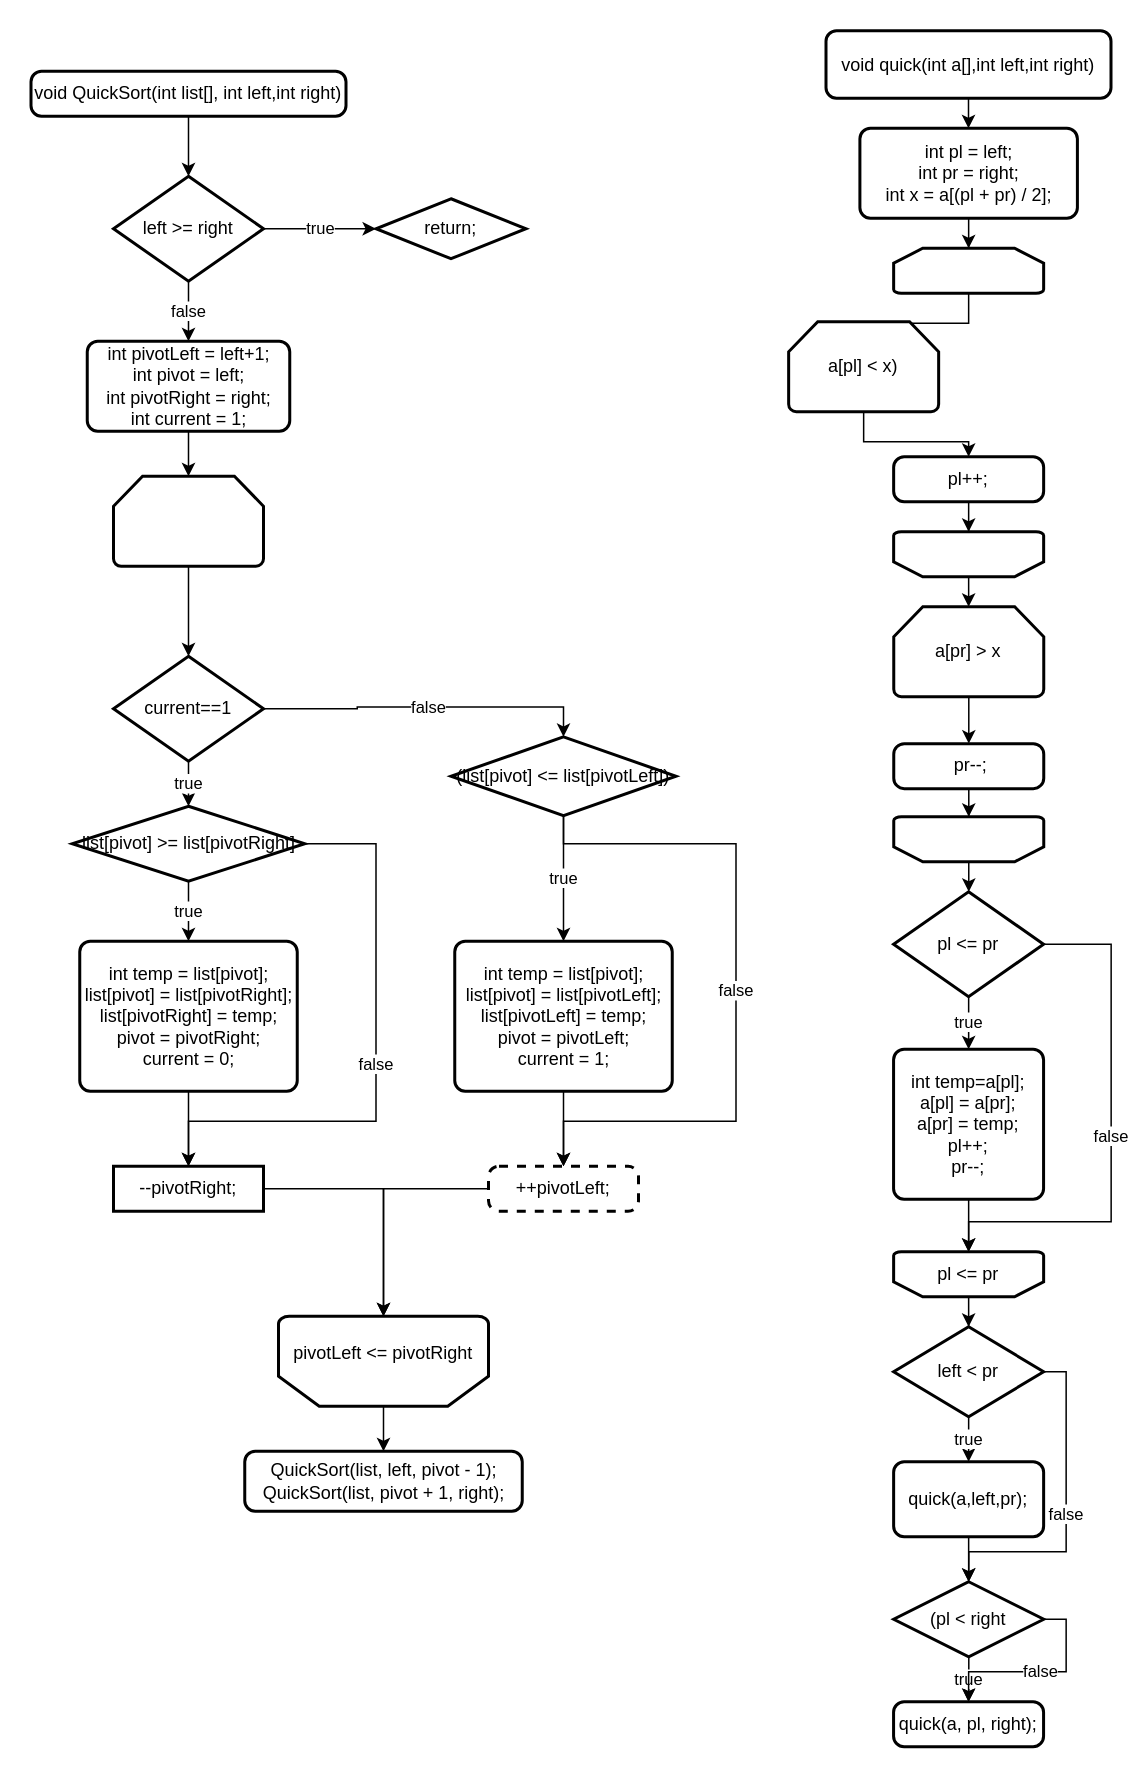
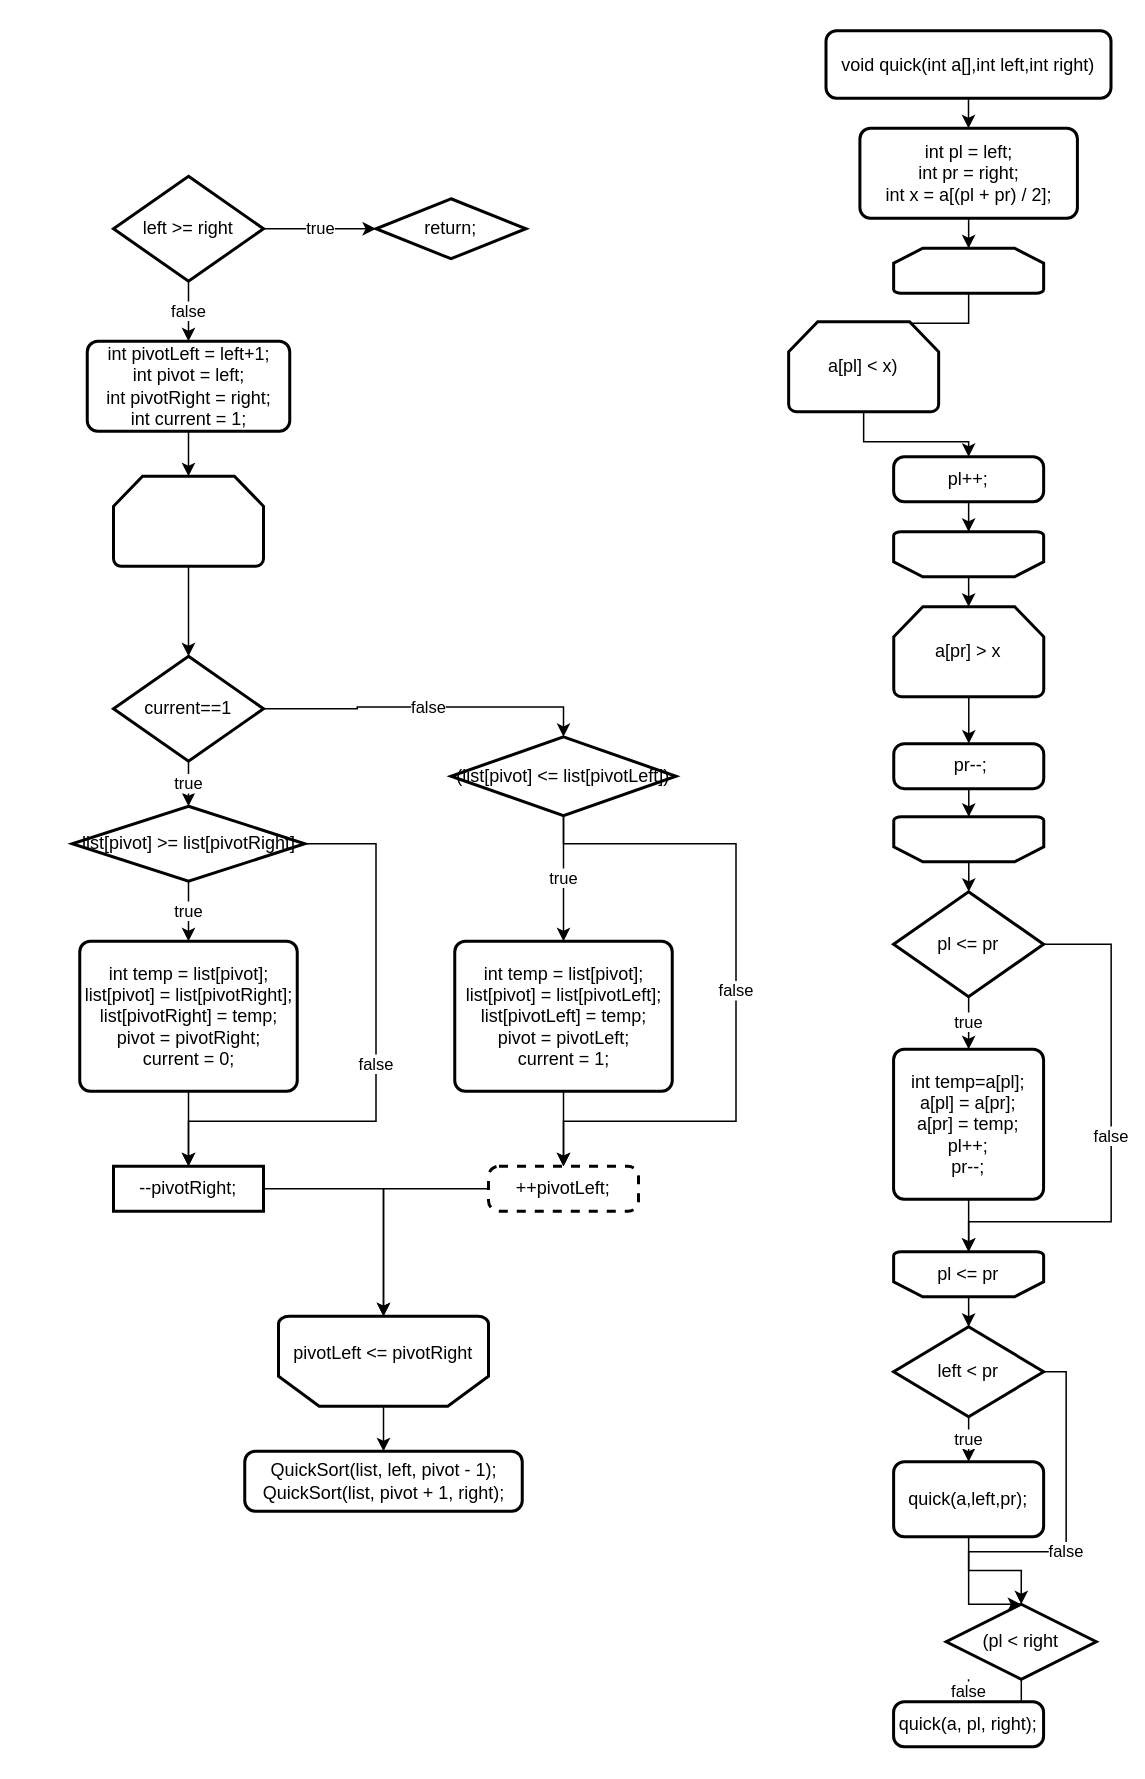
node "void QuickSort(int list[], int left,int right)": removed
edge "void QuickSort(int list[], int left,int right)" -> "left >= right": removed
node "(pl < right": moved (968, 1619) -> (1021, 1642)
